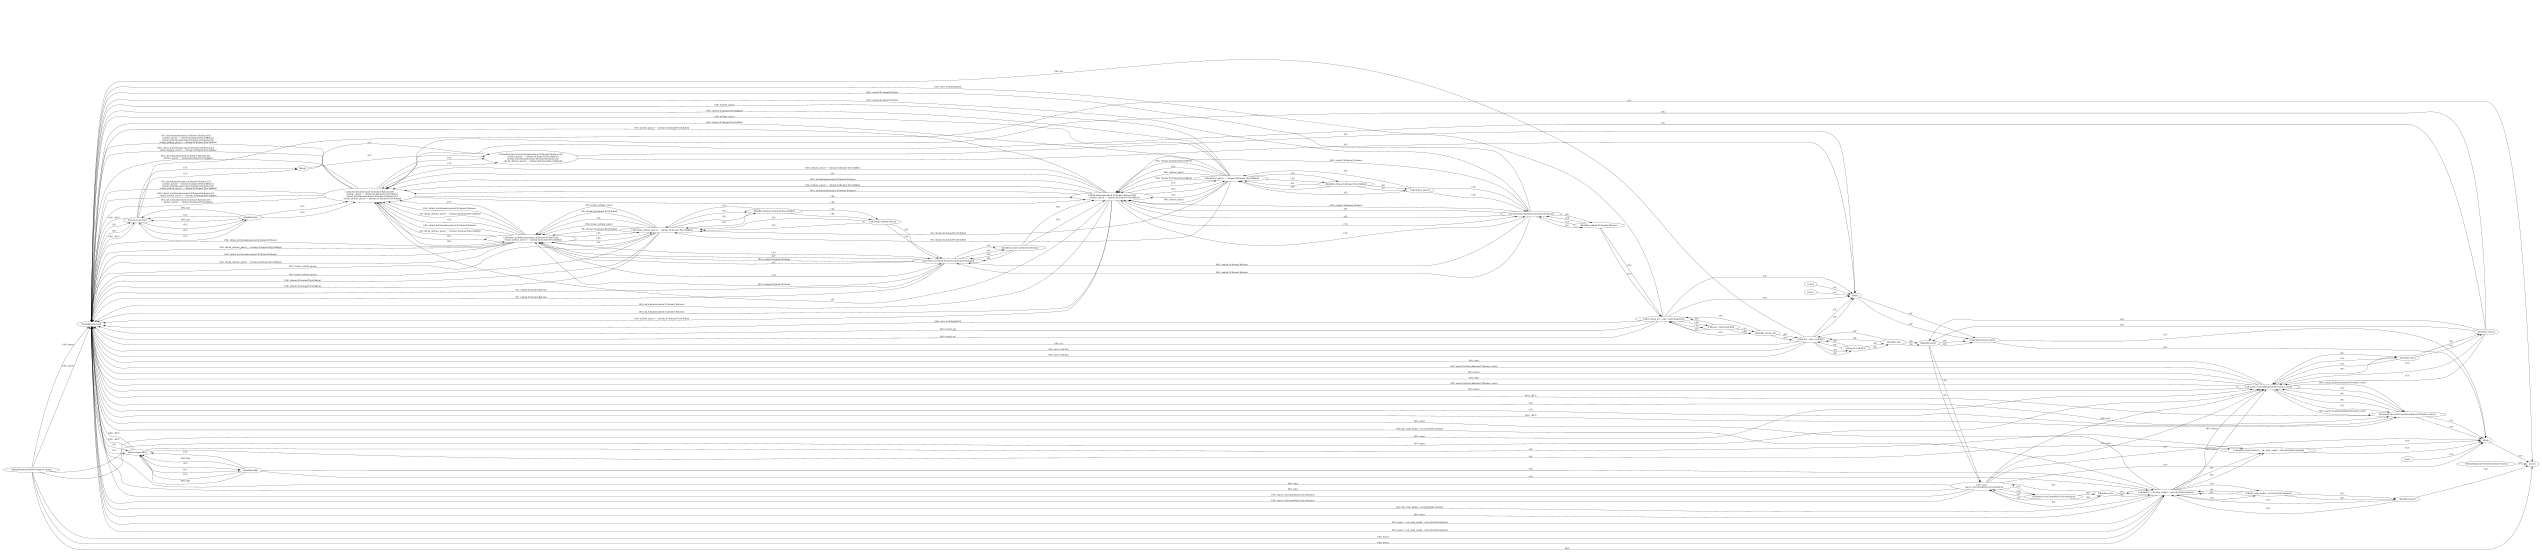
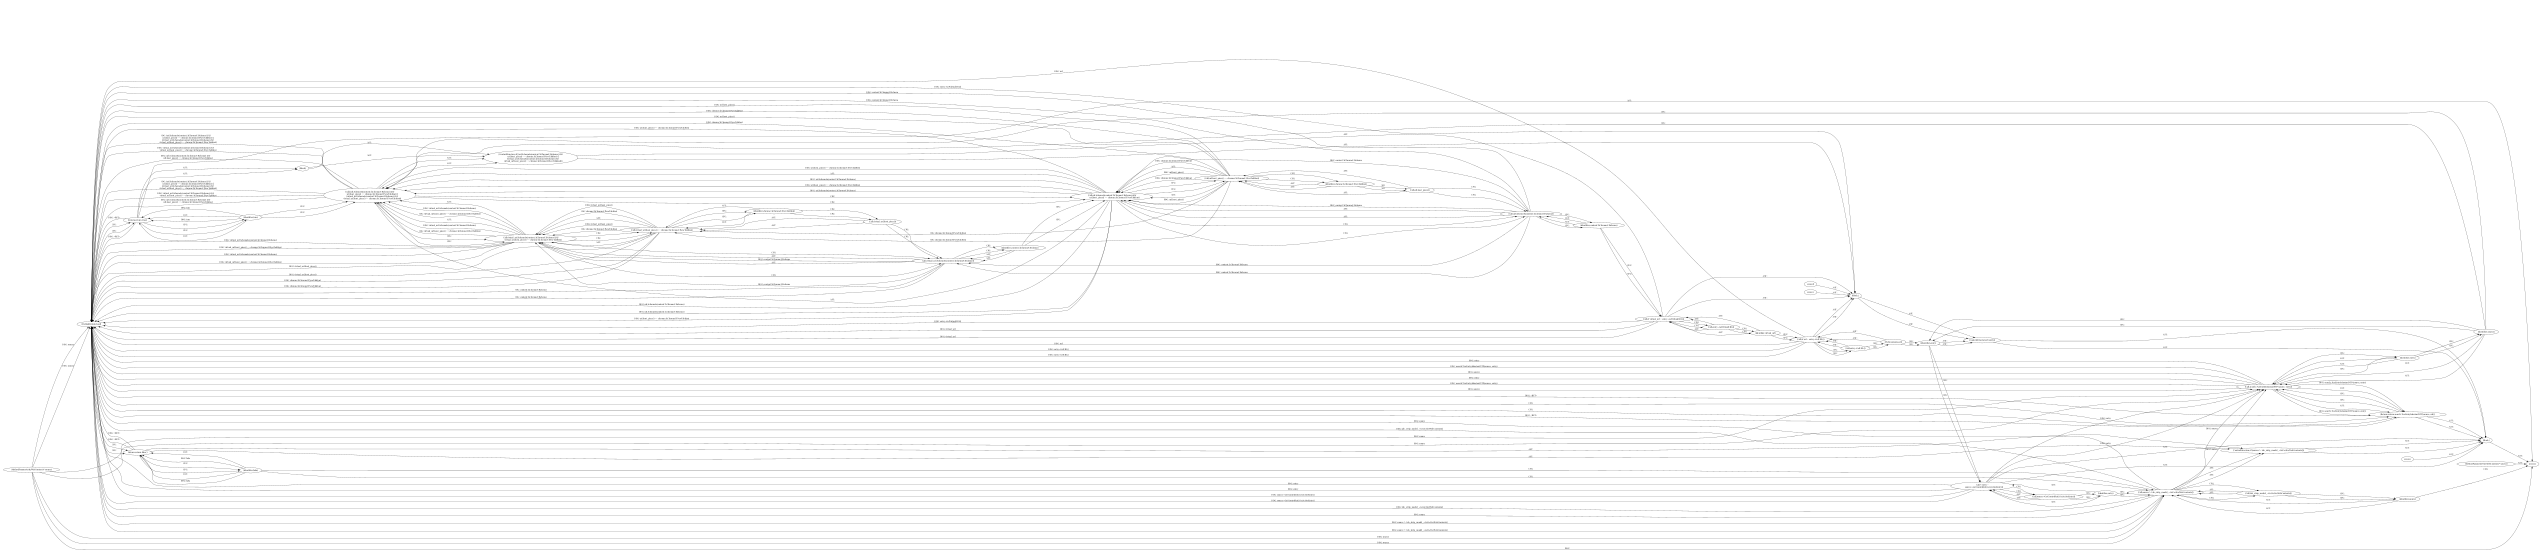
node "(Identifier,url)": label "(Identifier,url)" -> "(WebContents,url)"
node "(Return,return search::NavEntryIsInstantNTP(source, entry);)": label "(Return,return search::NavEntryIsInstantNTP(source, entry);)" -> "(Return,return search::NavEntryIsInstantNTP(source, url);)"
